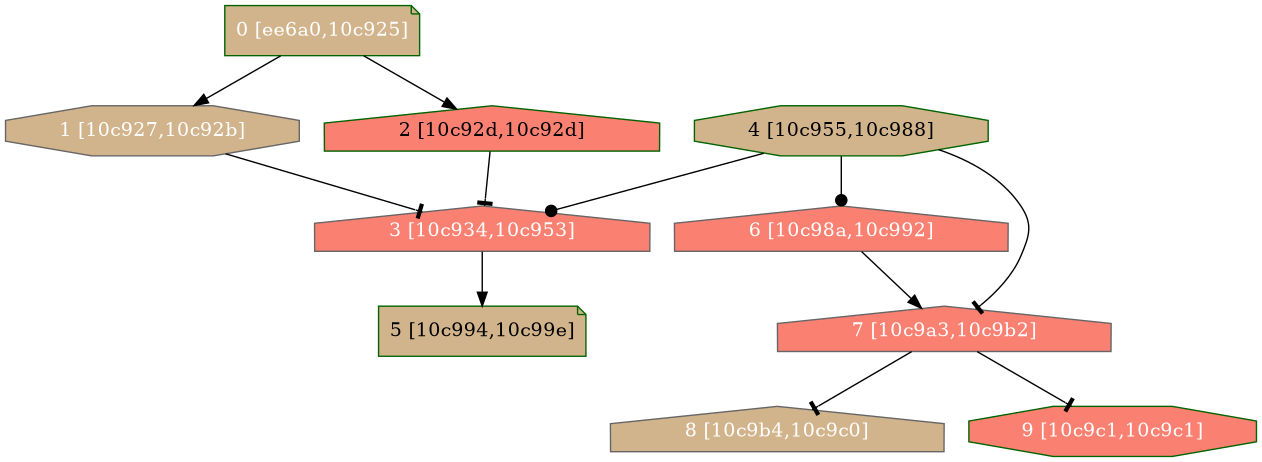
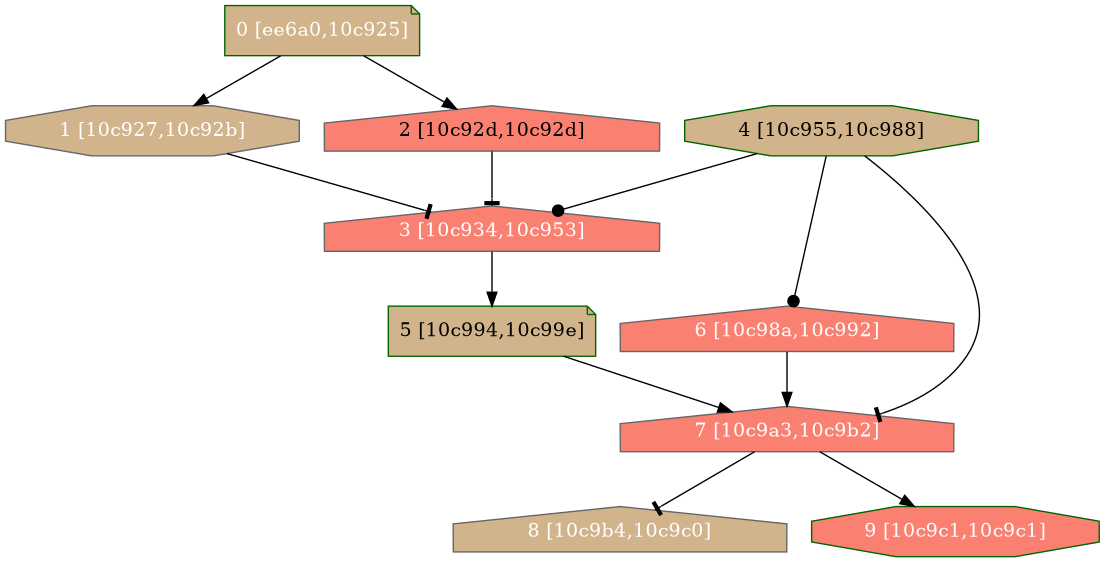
node "2 [10c92d,10c92d]": color darkgreen -> gray40
edge "7 [10c9a3,10c9b2]" -> "9 [10c9c1,10c9c1]": arrowhead tee -> normal
edge "5 [10c994,10c99e]" -> "7 [10c9a3,10c9b2]": added
